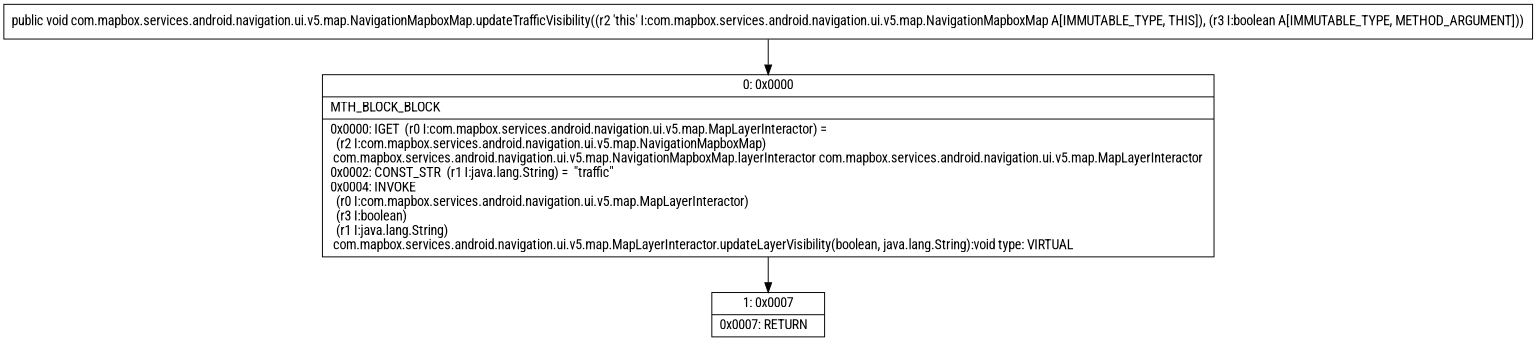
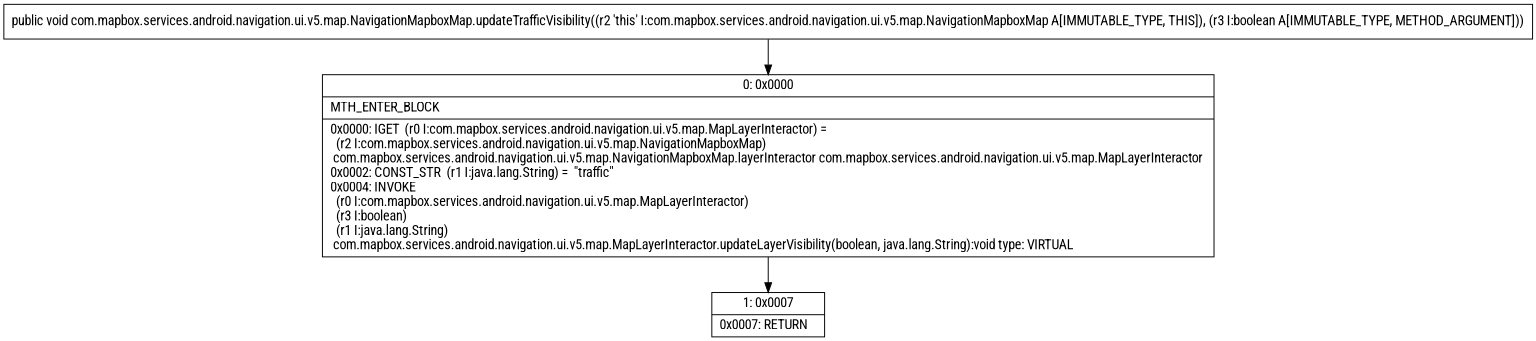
node "0: 0x0000": text "MTH_BLOCK_BLOCK" -> "MTH_ENTER_BLOCK"
